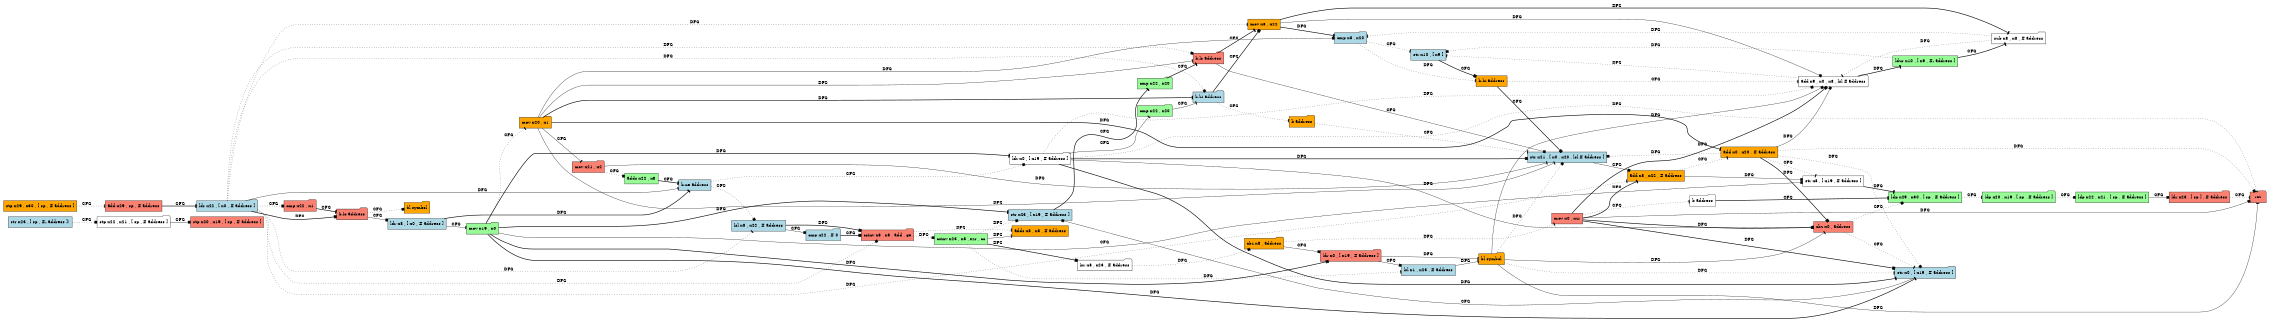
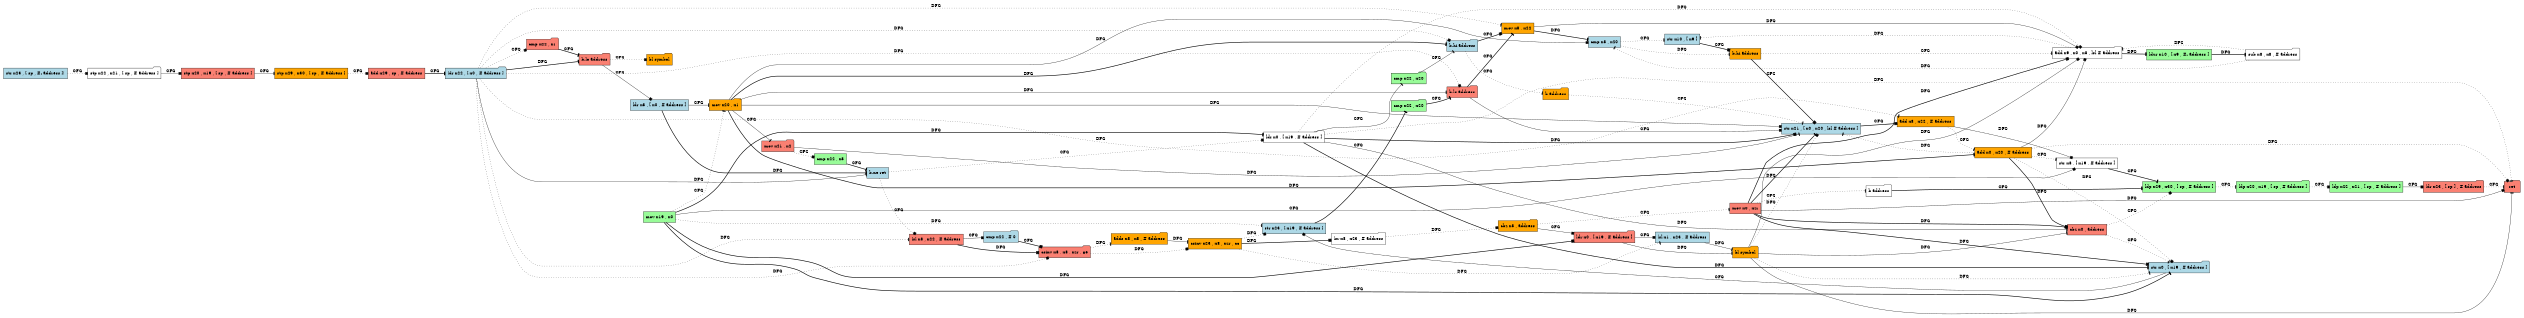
edge "mov x8 , x22" -> "sub x8 , x8 , # address": removed, label "DFG"
node "cmp x8 , x20": shape folder -> box
edge "ldur x10 , [ x9 , #- address ]" -> "str x10 , [ x9 ]": removed, label "DFG"
edge "ldur x10 , [ x9 , #- address ]" -> "sub x8 , x8 , # address": label "CFG" -> "DFG"
edge "stp x20 , x19 , [ sp , # address ]" -> "stp x29 , x30 , [ sp , # address ]": added, label "CFG"
edge "add x0 , x20 , # address" -> "str x21 , [ x0 , x20 , lsl # address ]": arrowhead box -> tee
edge "str x21 , [ x0 , x20 , lsl # address ]" -> "add x8 , x22 , # address": style solid -> bold
node "adds x22 , x8": label "adds x22 , x8" -> "cmp x22 , x8"
node "b.ne address": label "b.ne address" -> "b.ne ret"
edge "str x8 , [ x19 , # address ]" -> "ldp x29 , x30 , [ sp , # address ]": label "DFG" -> "CFG"
edge "mov x0 , xzr" -> "add x8 , x22 , # address": now "mov x0 , xzr" -> "str x21 , [ x0 , x20 , lsl # address ]"
edge "mov x20 , x1" -> "str x21 , [ x0 , x20 , lsl # address ]": arrowhead tee -> box
edge "stp x29 , x30 , [ sp , # address ]" -> "add x29 , sp , # address": arrowhead tee -> box
edge "mov x19 , x0" -> "str x23 , [ x19 , # address ]": style bold -> dotted
edge "ldr x22 , [ x0 , # address ]" -> "b.lo address": arrowhead box -> tee
node "lsl x8 , x22 , # address": fillcolor lightblue -> salmon
edge "ldr x8 , [ x0 , # address ]" -> "mov x19 , x0": now "ldr x8 , [ x0 , # address ]" -> "mov x20 , x1"
node "mov x19 , x0": shape folder -> box
node "adds x8 , x8 , # address": shape box -> folder
node "csinv x8 , x8 , add , ge": label "csinv x8 , x8 , add , ge" -> "csinv x8 , x8 , xzr , ge"
edge "csinv x23 , x8 , xzr , cc" -> "adds x8 , x8 , # address": reversed
edge "cbz x8 , address" -> "mov x0 , xzr": label "DFG" -> "CFG"
node "csinv x23 , x8 , xzr , cc": fillcolor palegreen -> orange
